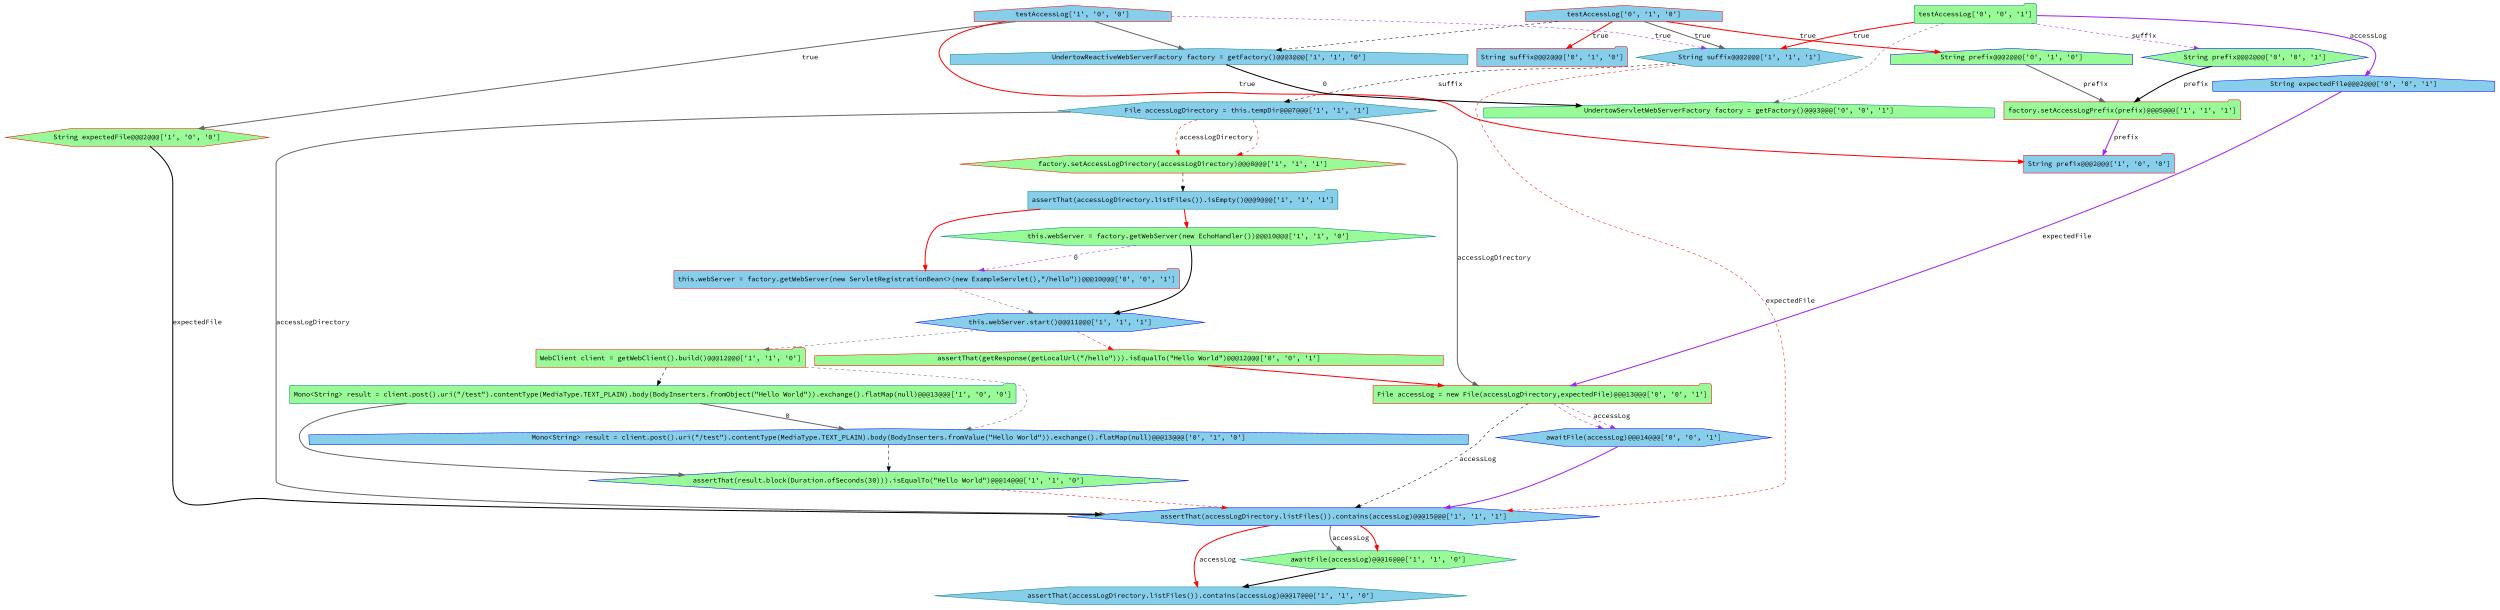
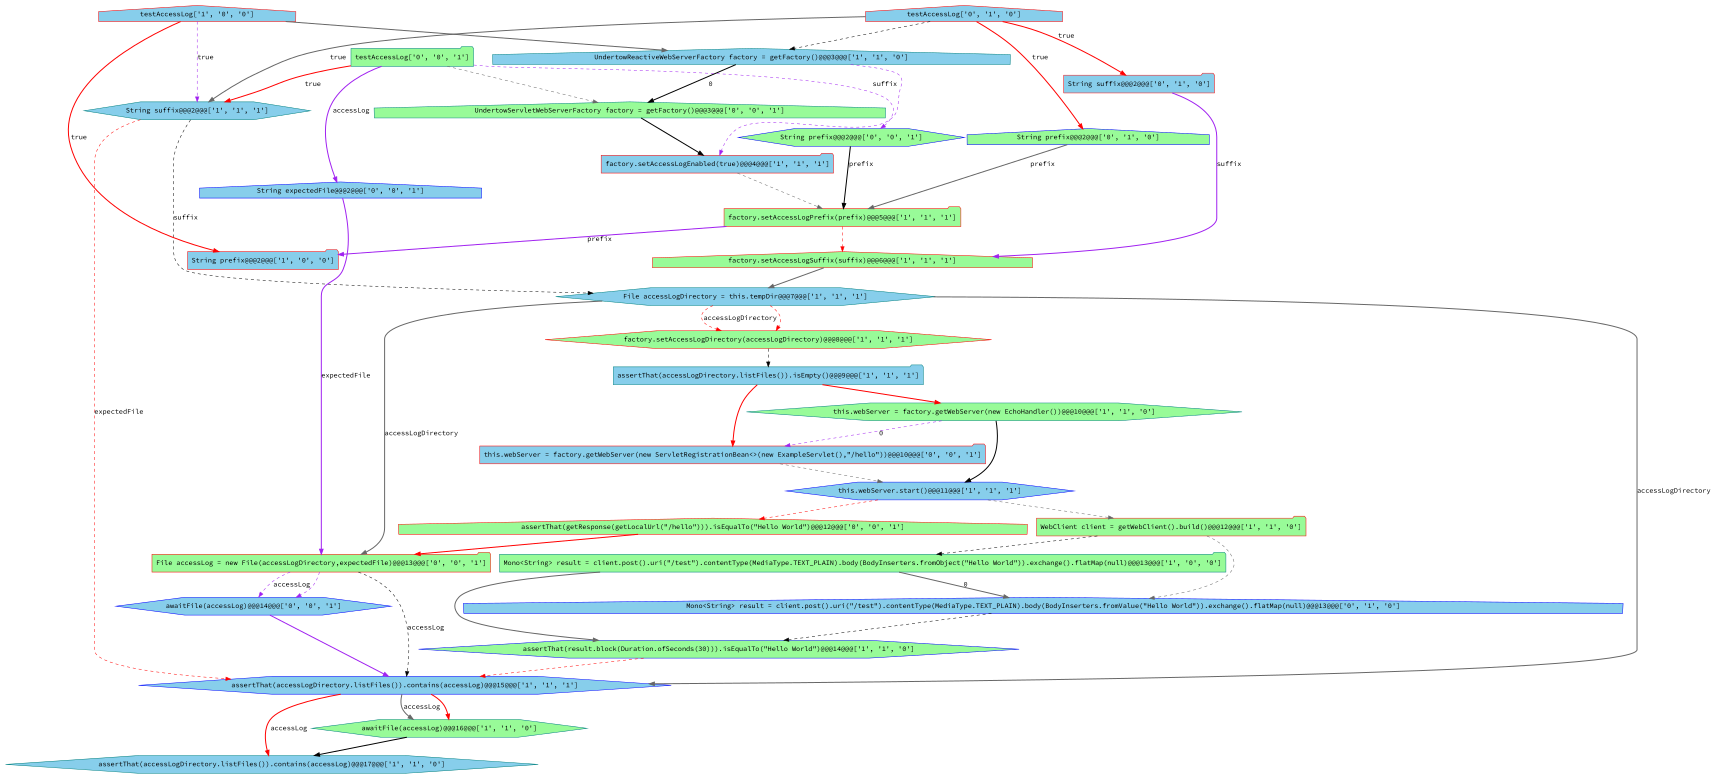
node "String expectedFile@@@2@@@['1', '0', '0']": removed
node "factory.setAccessLogEnabled(true)@@@4@@@['1', '1', '1']": added
node "factory.setAccessLogSuffix(suffix)@@@6@@@['1', '1', '1']": added
